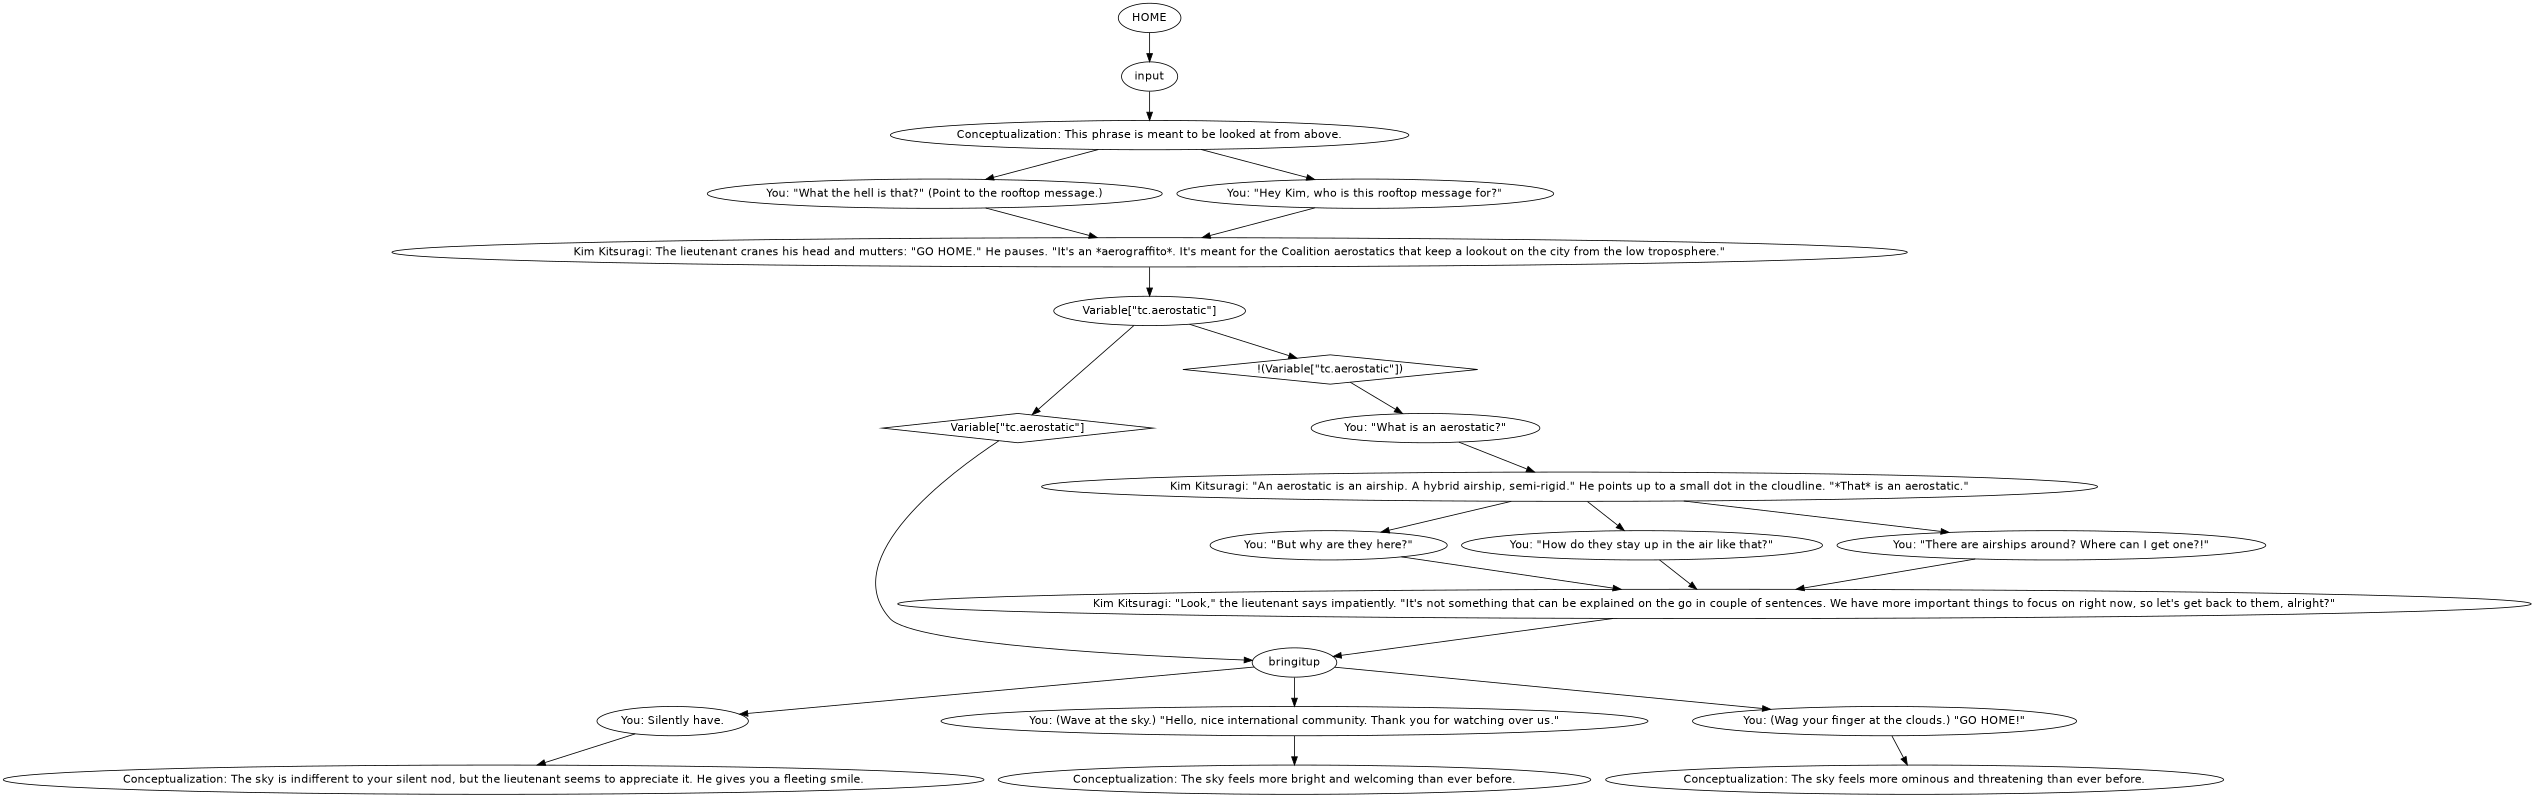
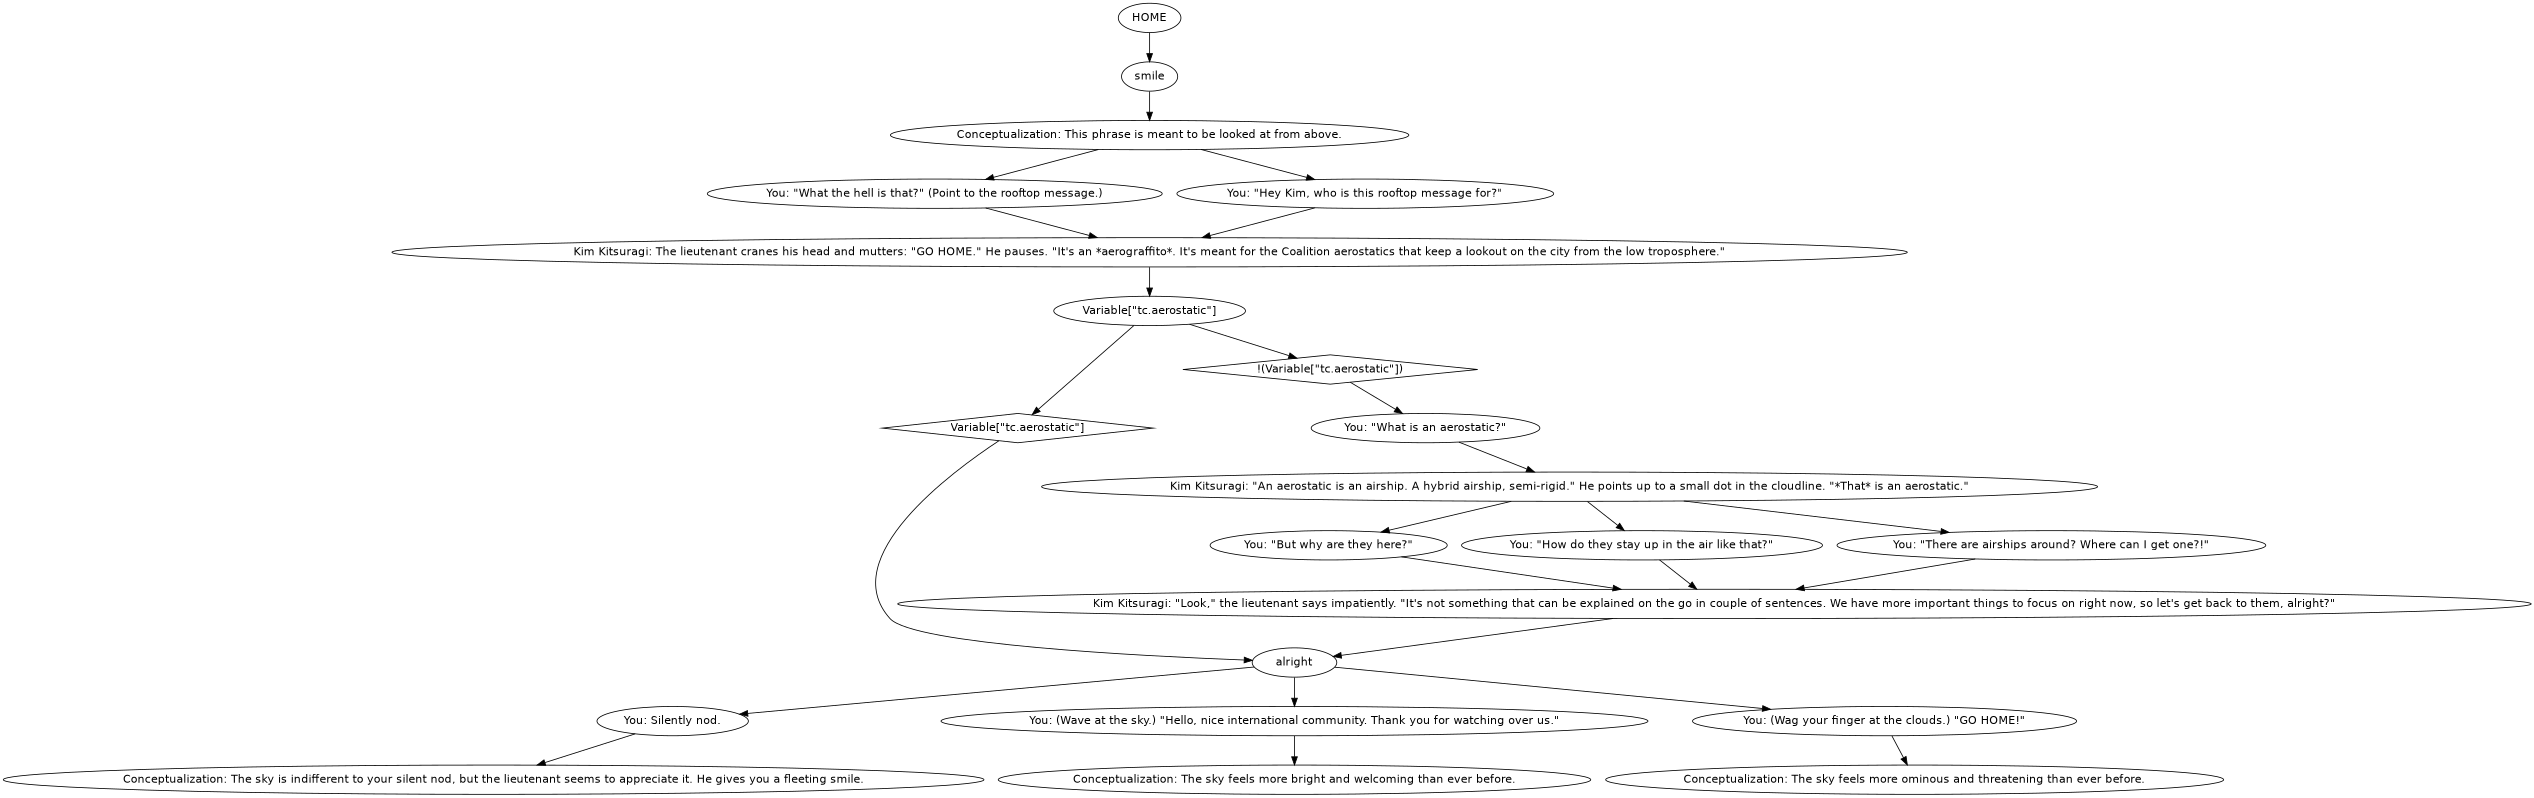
node "input": label "input" -> "smile"
node "bringitup": label "bringitup" -> "alright"
node "You: Silently have.": label "You: Silently have." -> "You: Silently nod."
